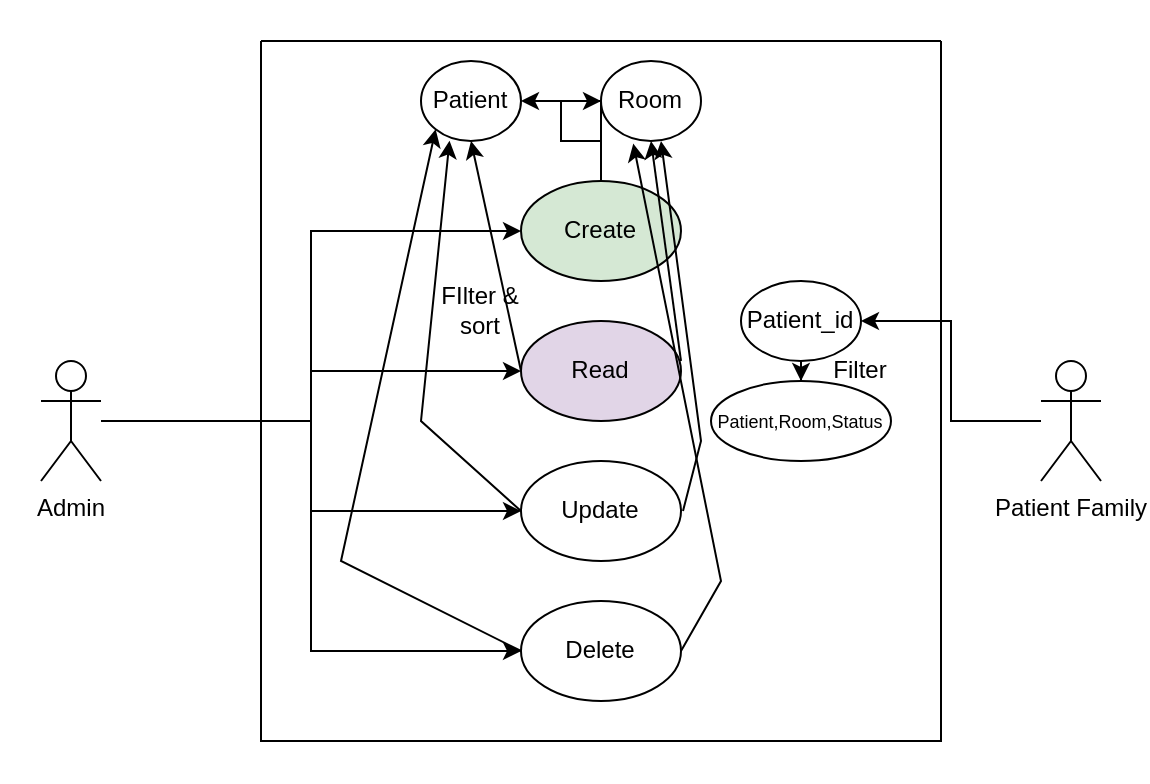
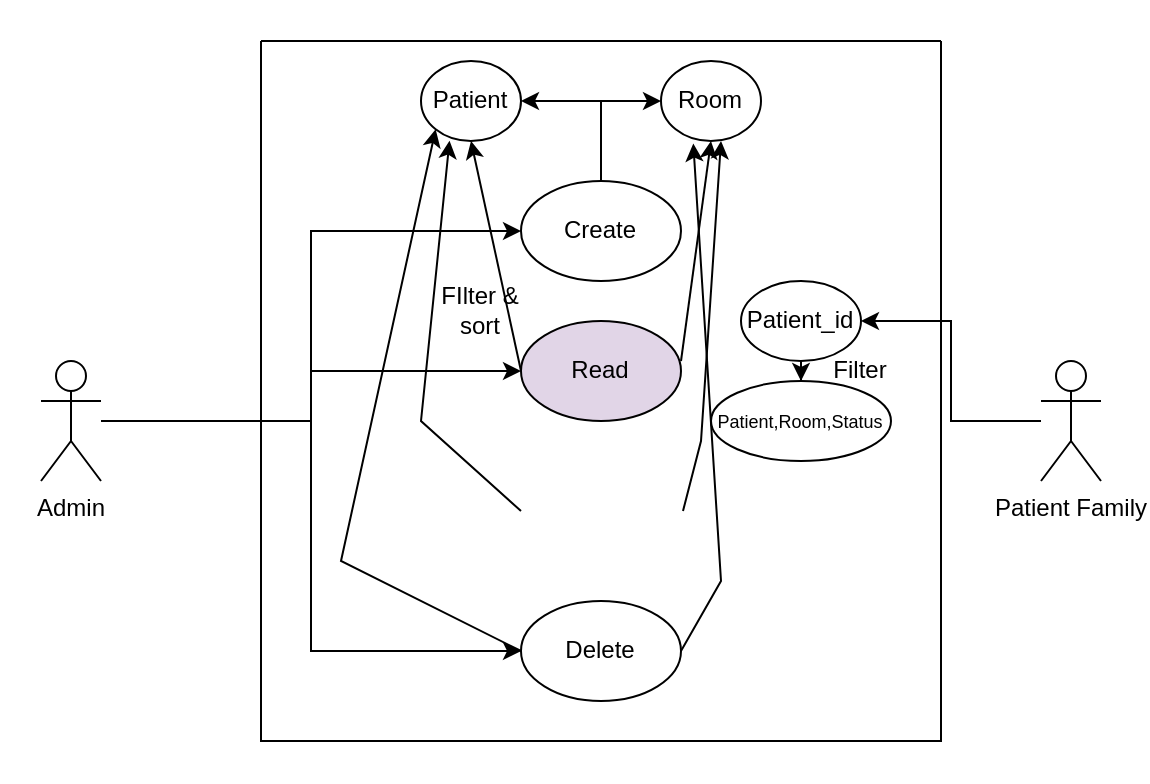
node "Room": moved (651, 101) -> (711, 101)
node "Create": fillcolor #d5e8d4 -> #ffffff
edge "Admin" -> "Update": removed
node "Update": removed
